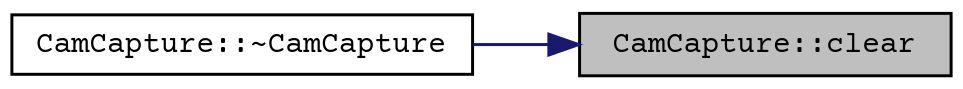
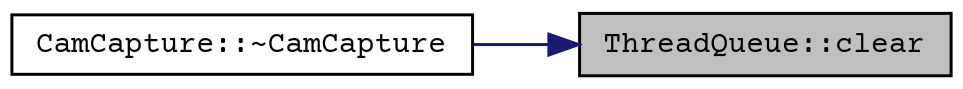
node "CamCapture::clear": label "CamCapture::clear" -> "ThreadQueue::clear"
